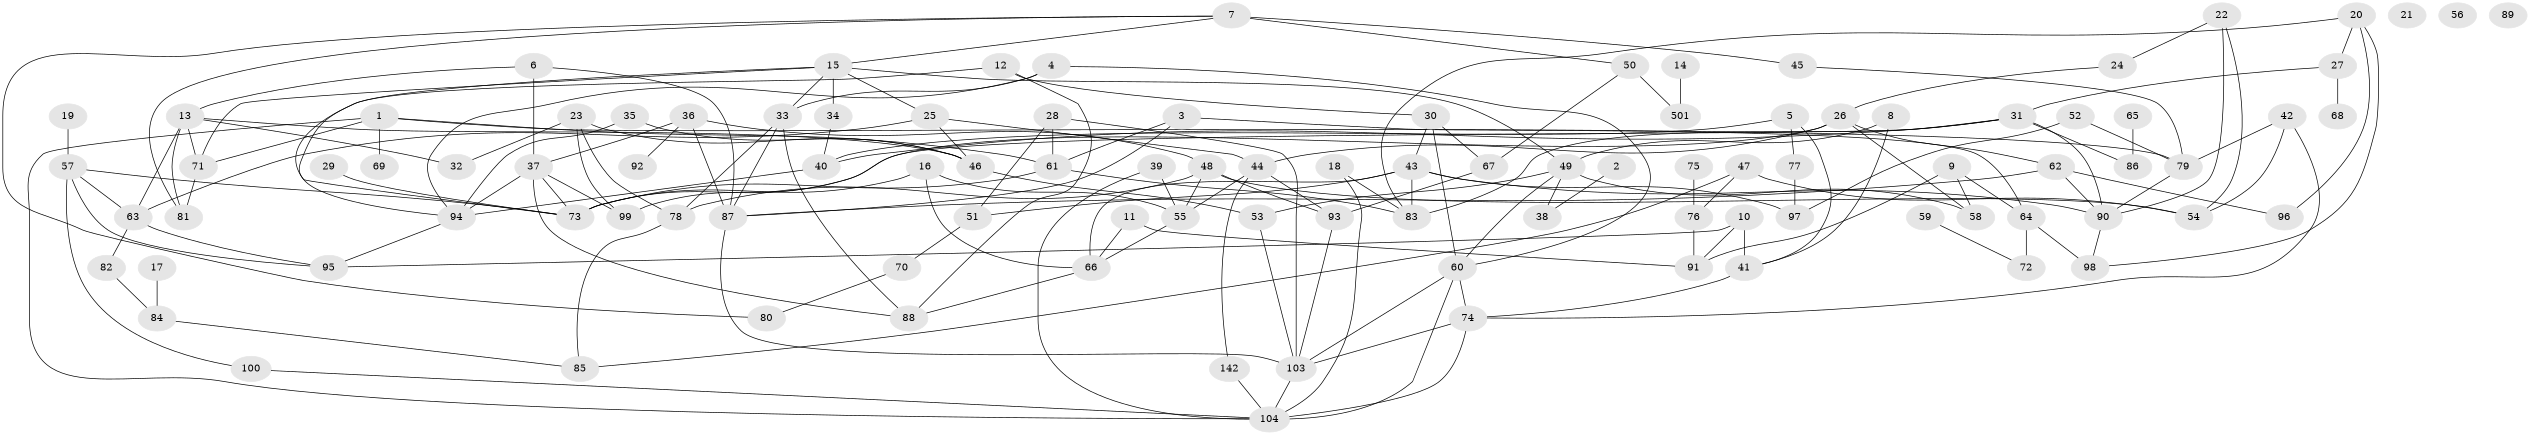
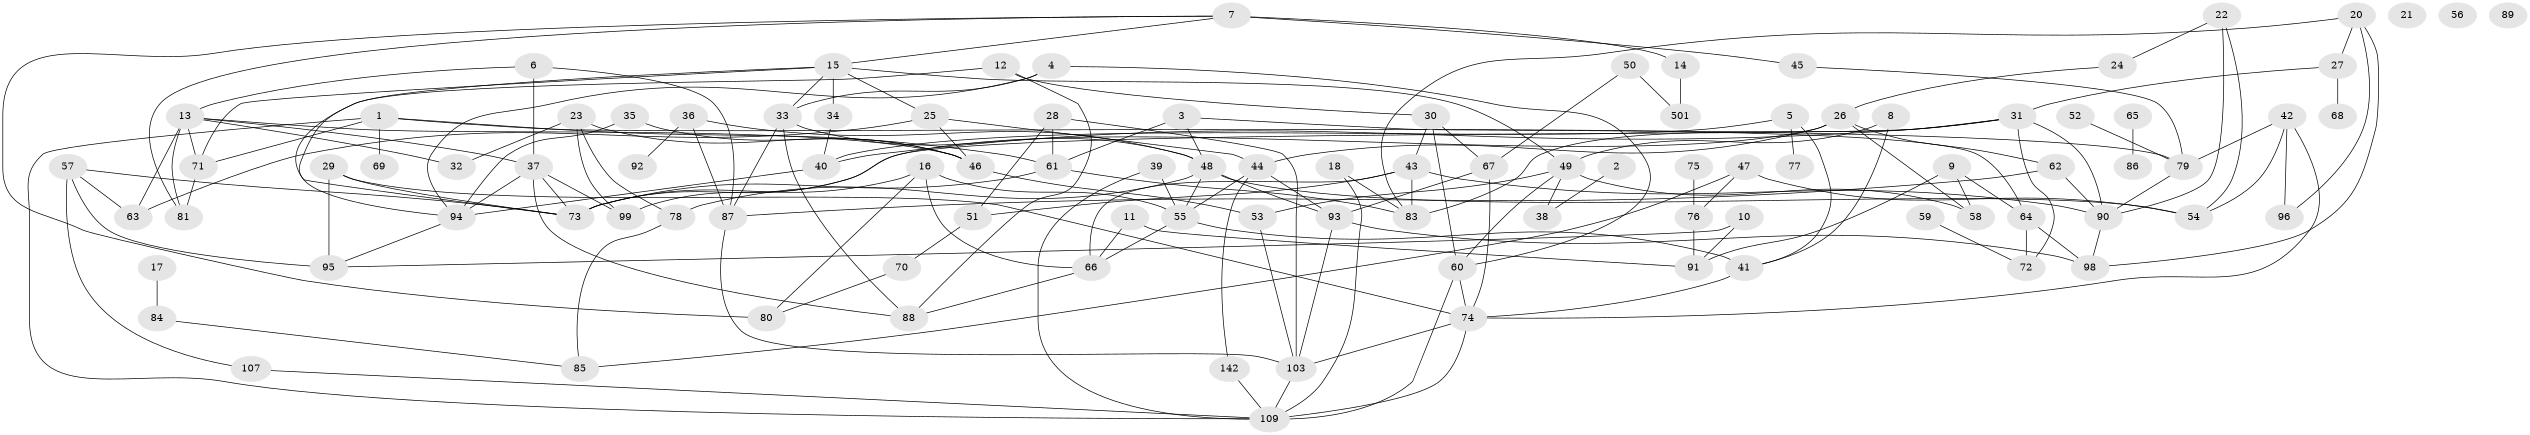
edge "7" -- "50": now "7" -- "14"
node "19": removed
edge "31" -- "86": now "31" -- "72"
edge "36" -- "37": now "13" -- "37"
edge "33" -- "78": now "33" -- "48"
edge "62" -- "96": now "42" -- "96"
edge "29" -- "74": added
edge "3" -- "87": now "3" -- "48"
node "97": removed
edge "93" -- "98": added
edge "16" -- "80": added
edge "10" -- "41": now "55" -- "41"
edge "63" -- "95": now "29" -- "95"
edge "67" -- "74": added
node "82": removed
edge "60" -- "103": removed
node "100": label "100" -> "107"
node "104": label "104" -> "109"
